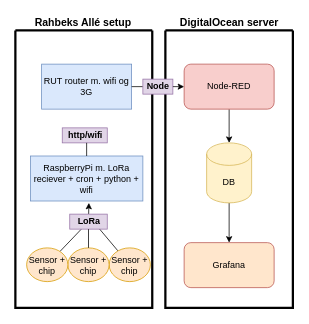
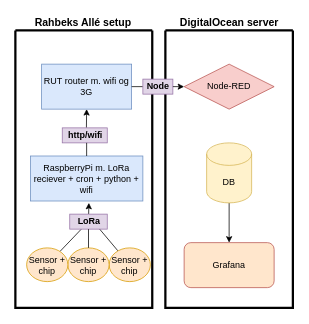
node "Node-RED": shape rounded rectangle -> diamond
edge "http/wifi" -> "RUT router m. wifi og 3G": added
edge "Node-RED" -> "DB": removed
